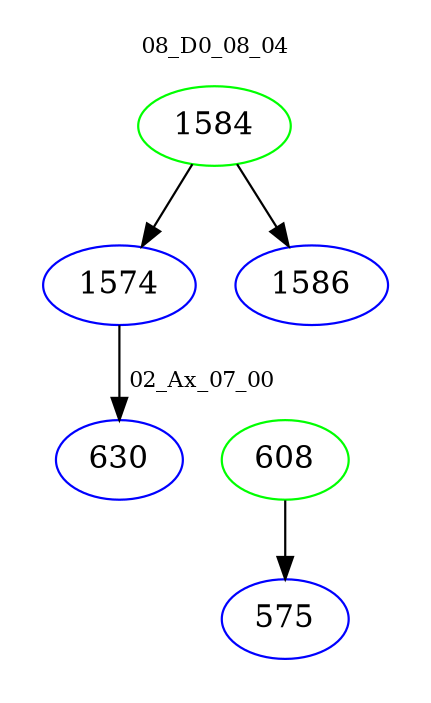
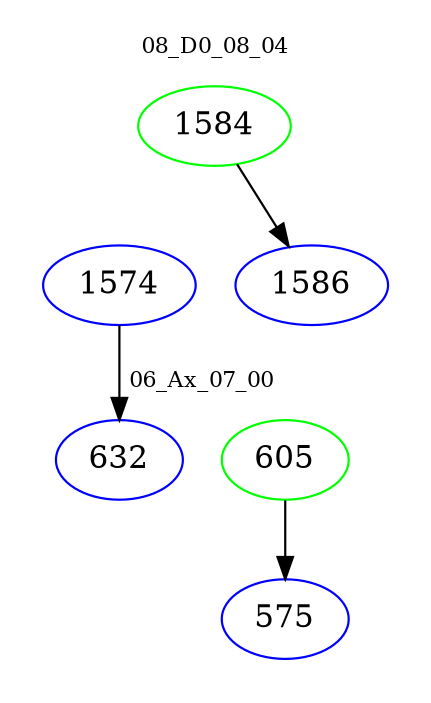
edge "1584" -> "1574": removed
cluster "02_Ax_07_00": label "02_Ax_07_00" -> "06_Ax_07_00"
node "630": label "630" -> "632"
node "608": label "608" -> "605"
